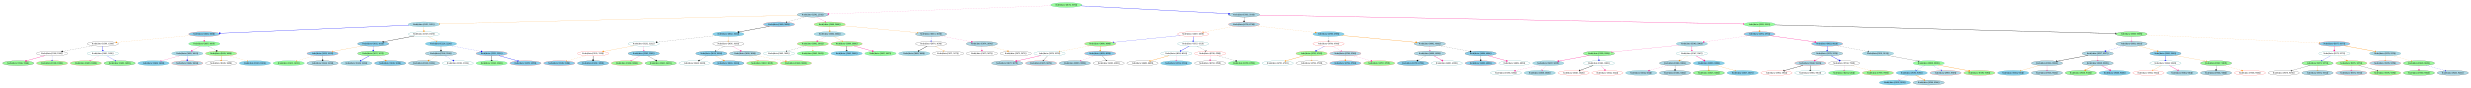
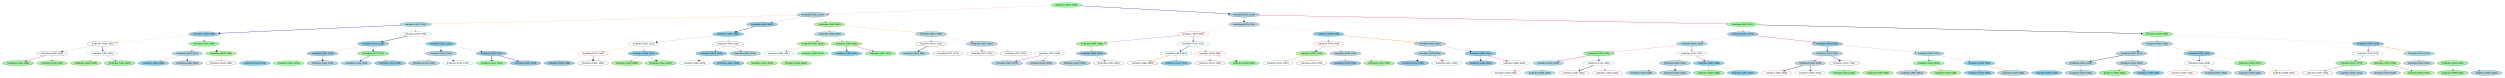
node "Node{data=[3202, 3202]}": fillcolor skyblue -> white
edge "Node{data=[9020, 9020]}" -> "Node{data=[9193, 9193]}": now "Node{data=[9191, 9191]}" -> "Node{data=[9193, 9193]}"
